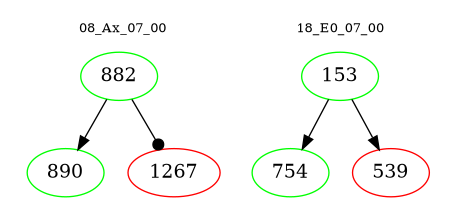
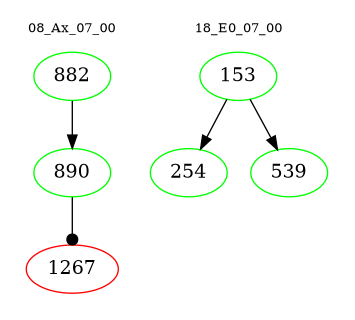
edge "882" -> "1267": now "890" -> "1267"
node "754": label "754" -> "254"
node "539": color red -> green
